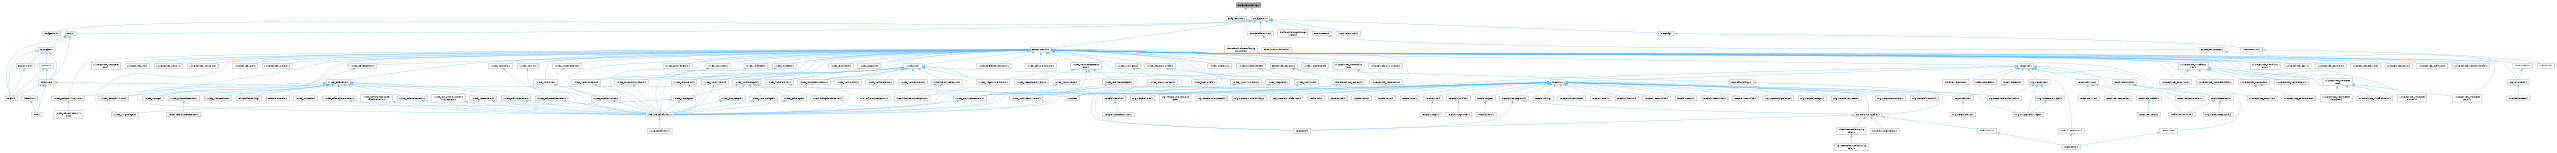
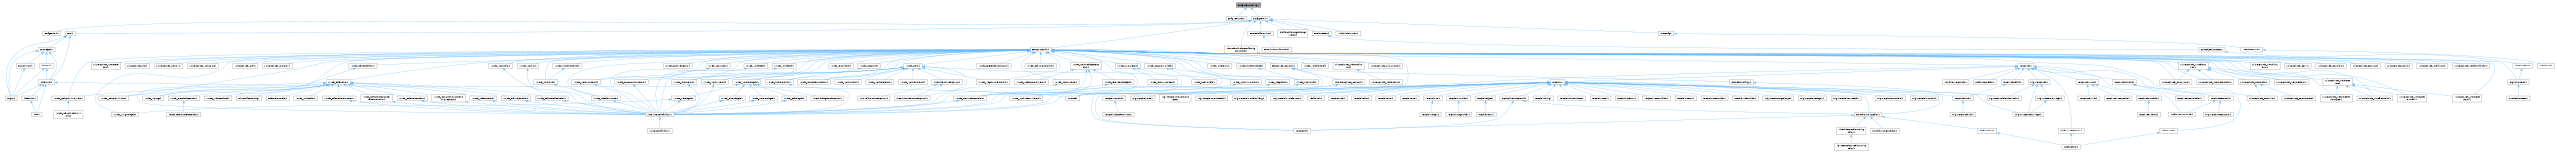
node "K2Node_Slot.h": label "K2Node_Slot.h" -> "K2Node_Event.h"
edge "K2Node_MacroInstance.h" -> "EdGraphNode_Comment.h": now "K2Node_MacroInstance.h" -> "EdGraphNodeUtils.h"
